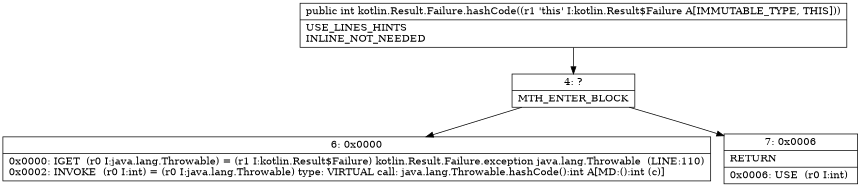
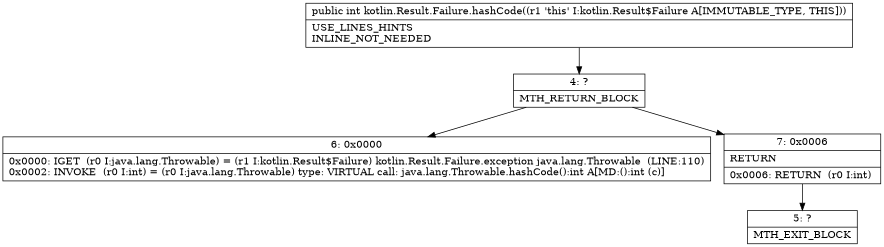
node "4: ?": text "MTH_ENTER_BLOCK" -> "MTH_RETURN_BLOCK"
node "7: 0x0006": text "0x0006: USE  (r0 I:int)" -> "0x0006: RETURN  (r0 I:int)"
node "5: ?": added
